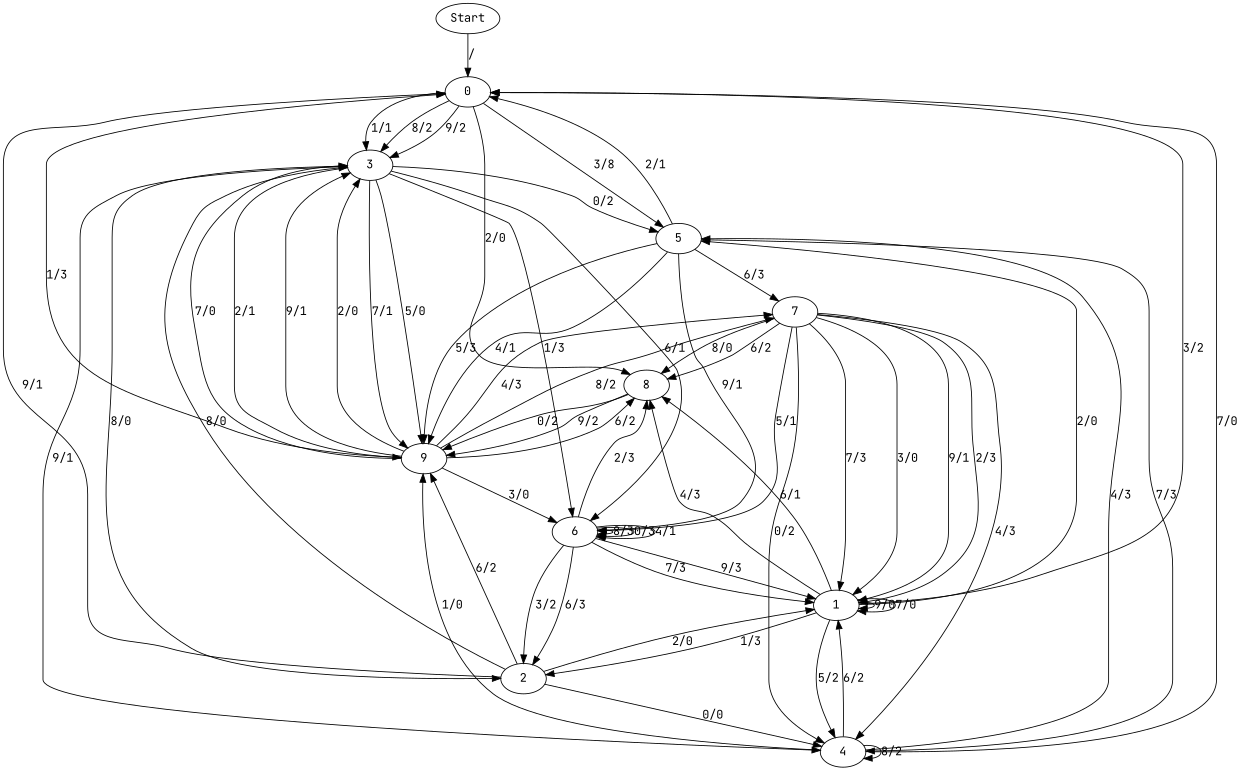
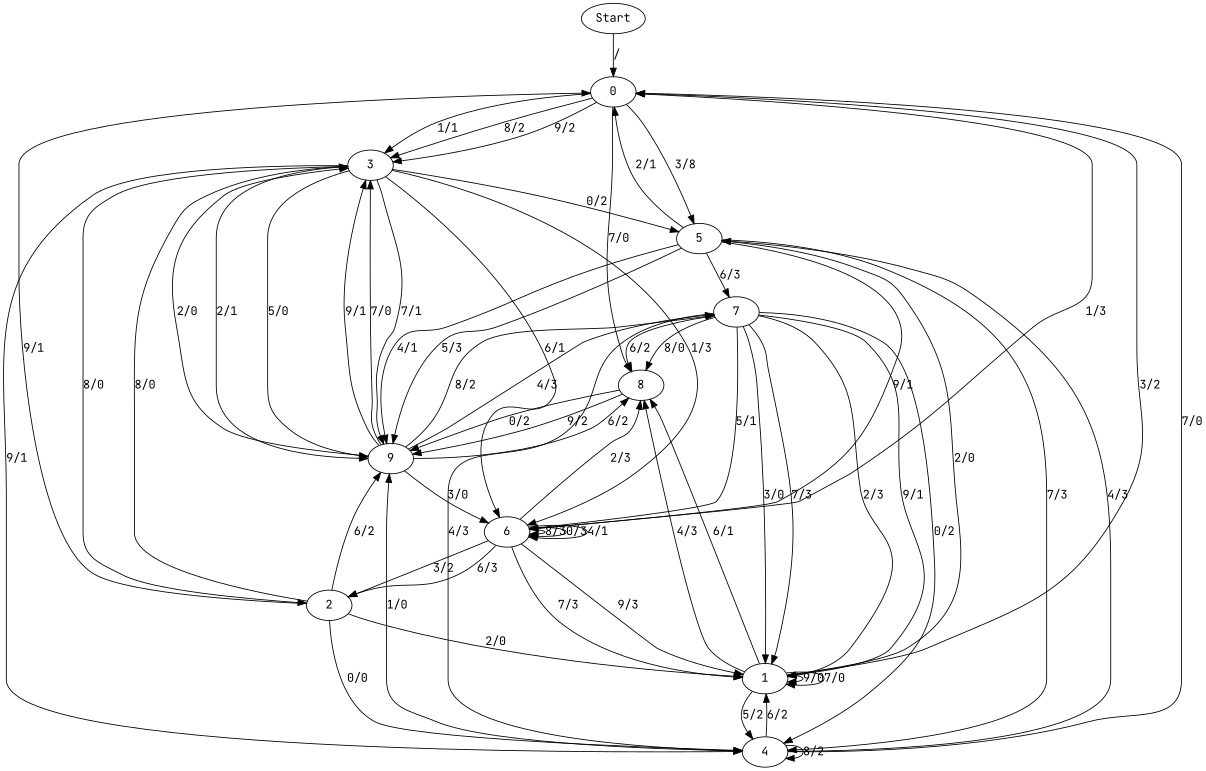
edge "9" -> "0": now "6" -> "0"
edge "0" -> "8": label "2/0" -> "7/0"
edge "1" -> "2": removed, label "1/3"
